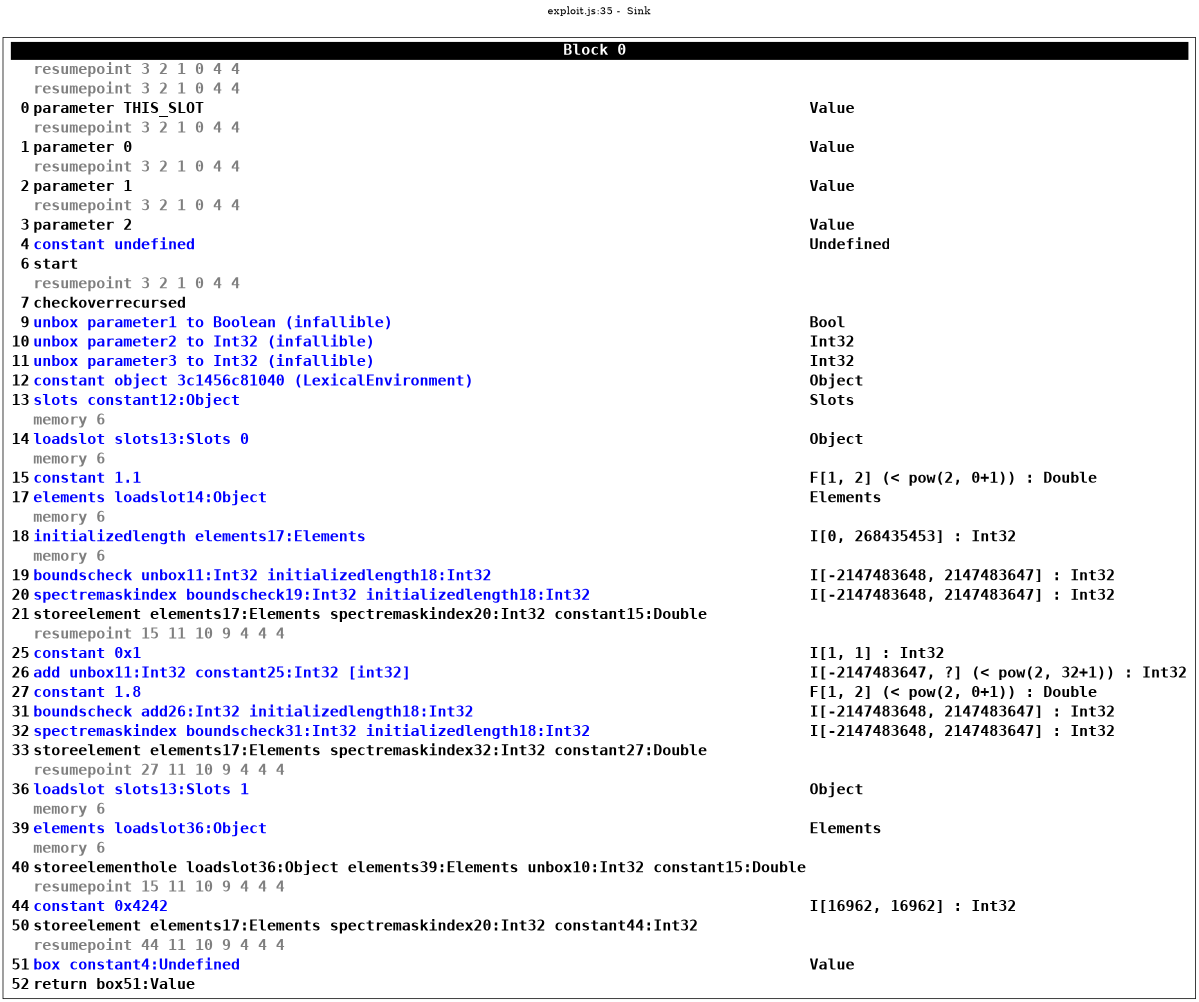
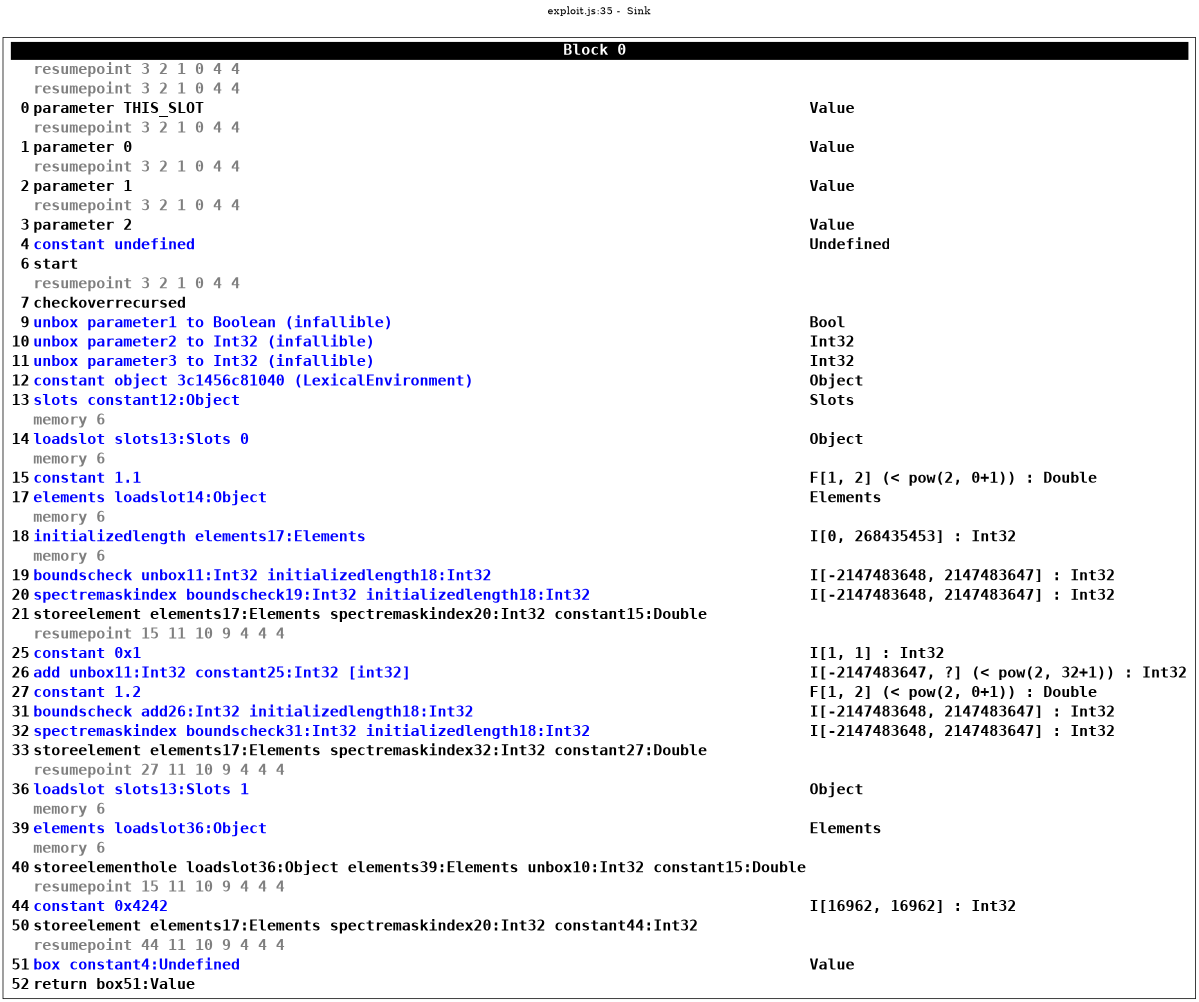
node "Block 0": text "constant 1.8" -> "constant 1.2"
